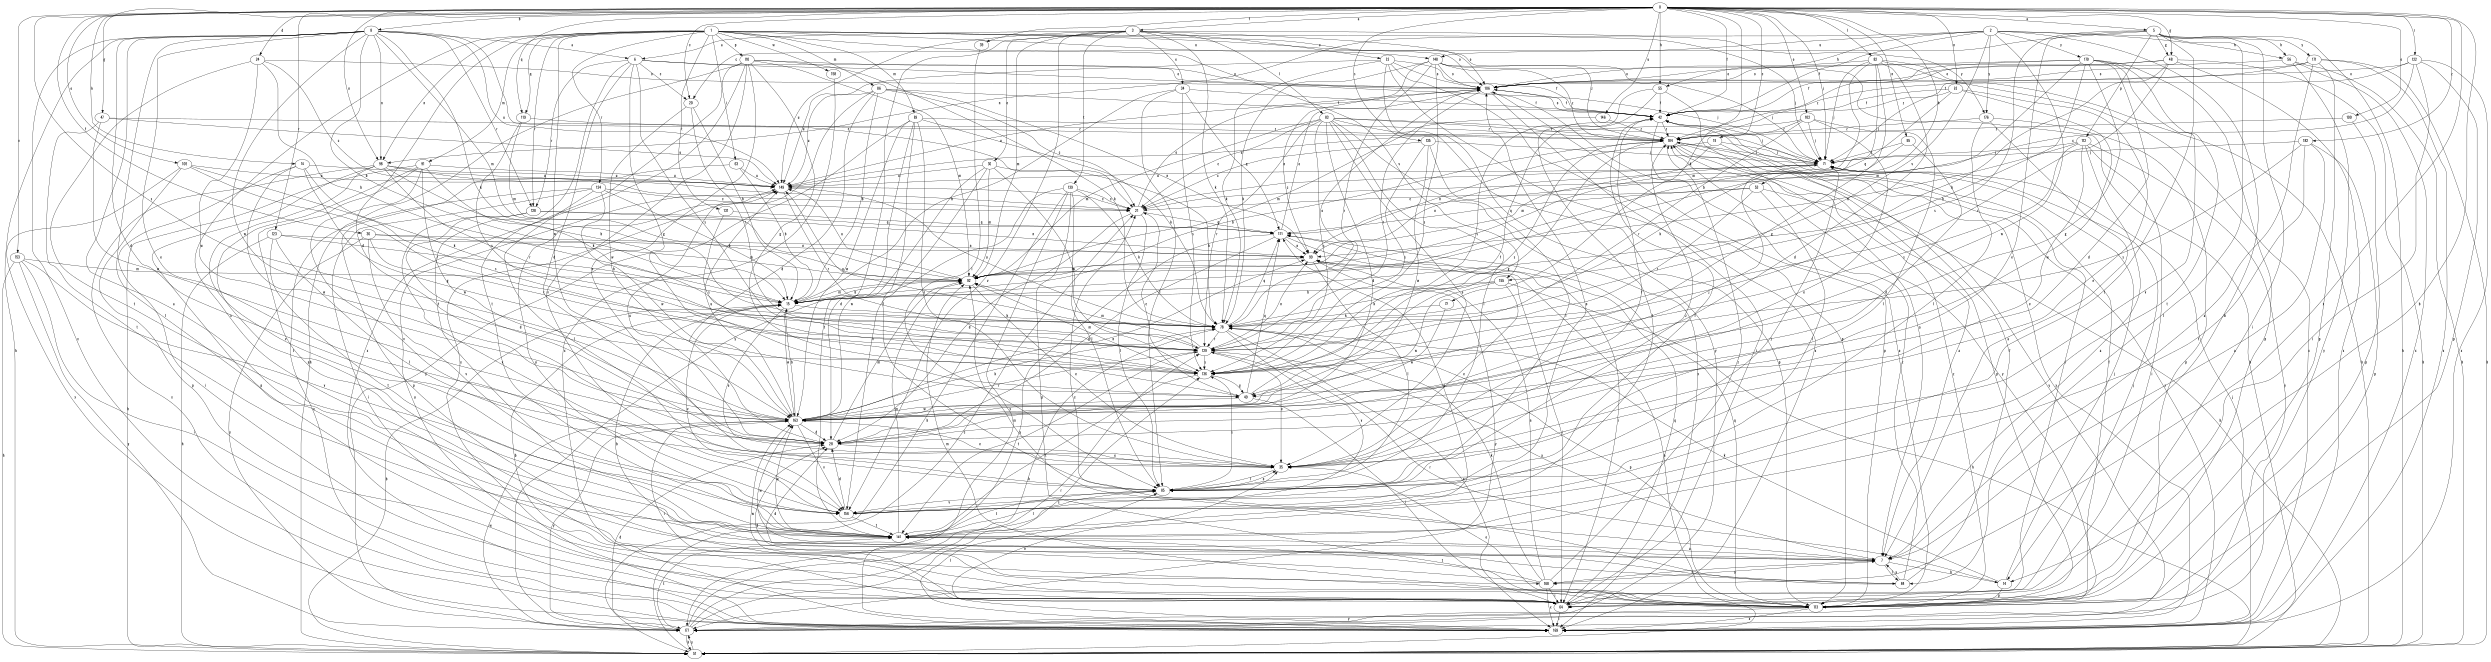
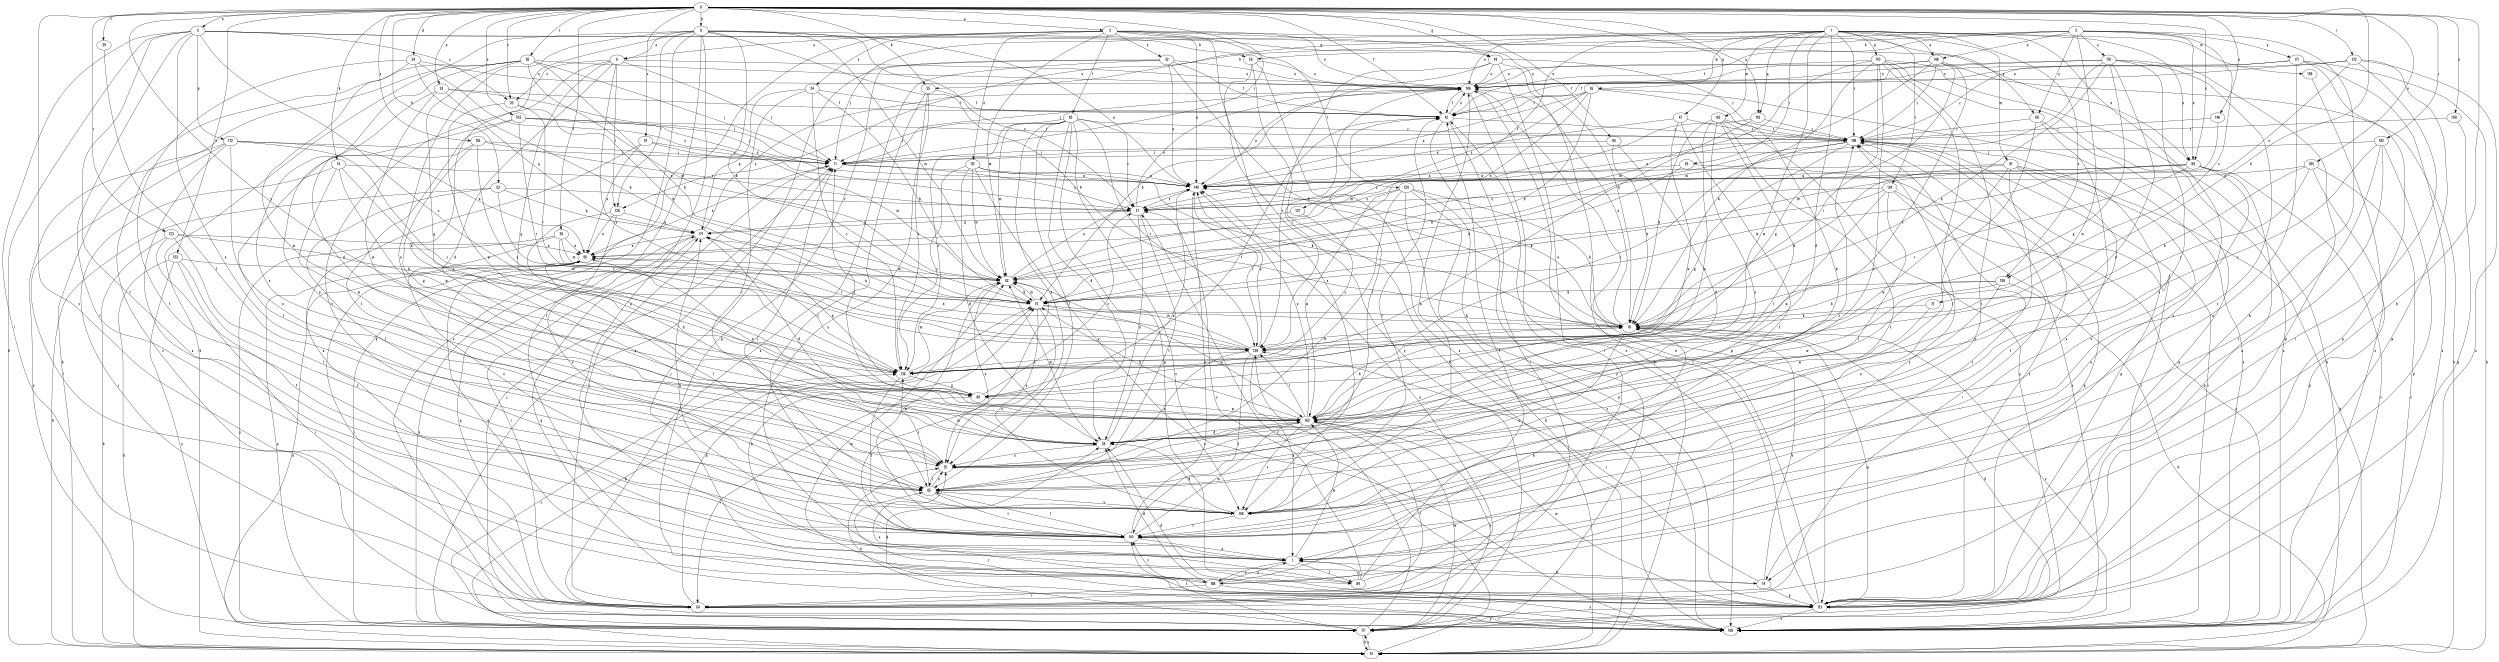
edge "148" -> "78": removed, label "k"
edge "8" -> "163": removed, label "w"
edge "184" -> "177": reversed
